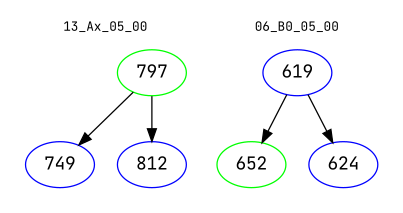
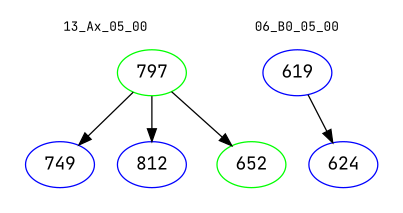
edge "619" -> "652": now "797" -> "652"
